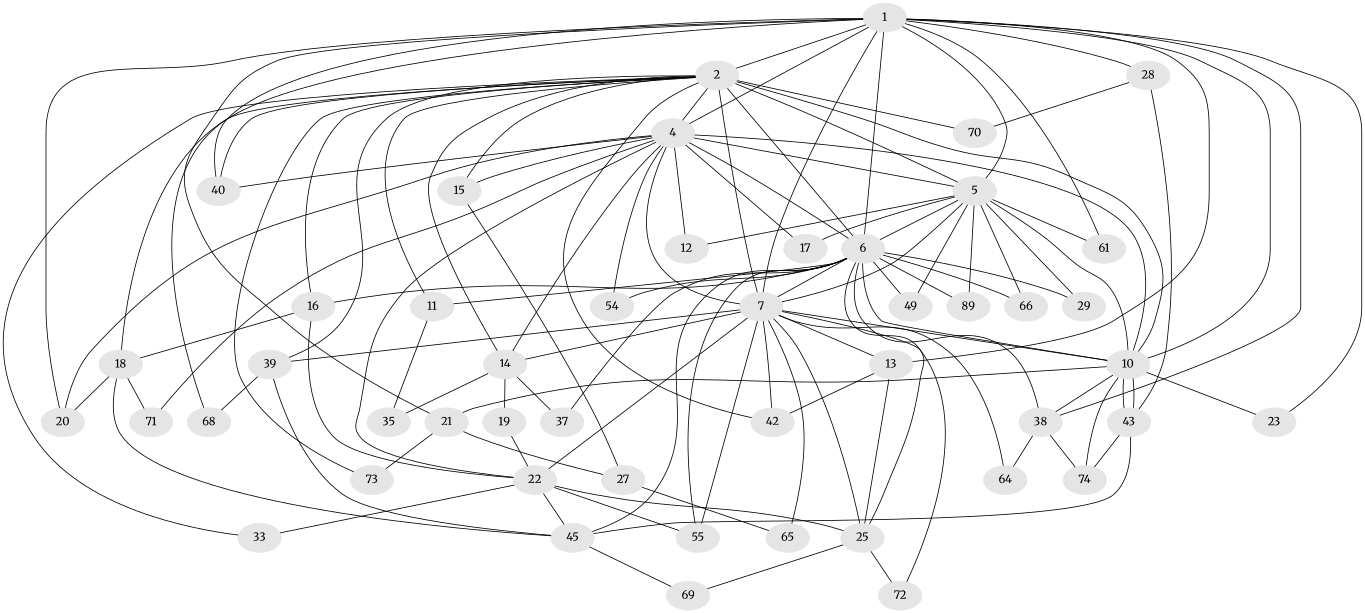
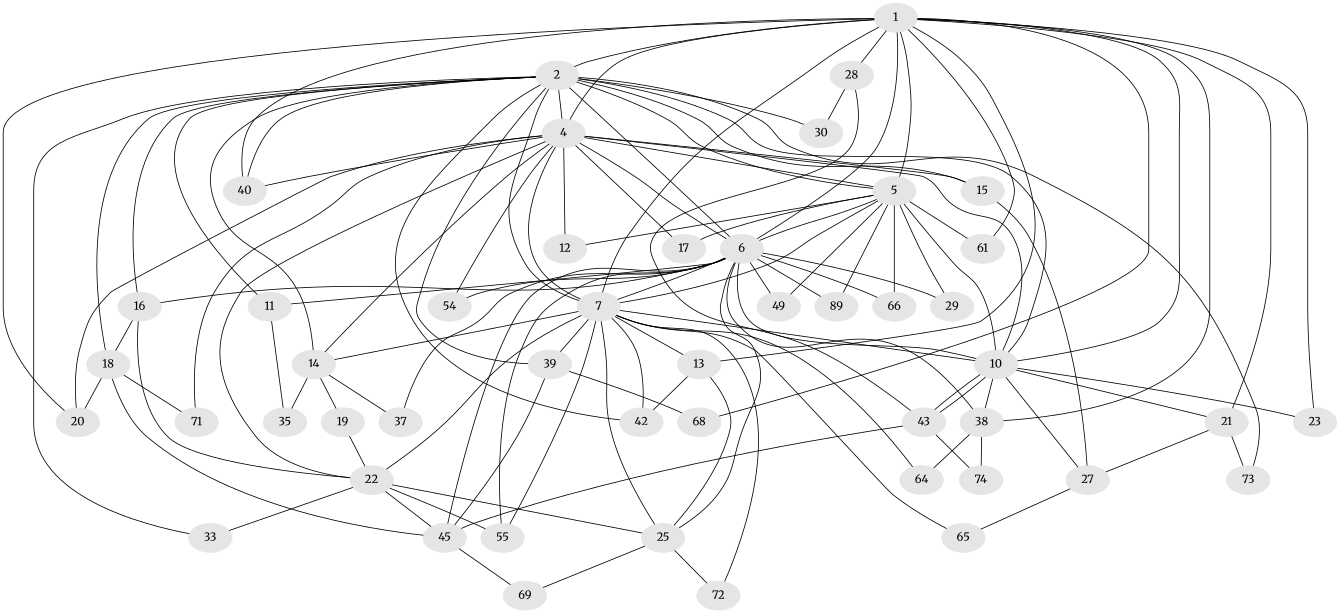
node "70": label "70" -> "30"
edge "10" -- "74": now "10" -- "27"
